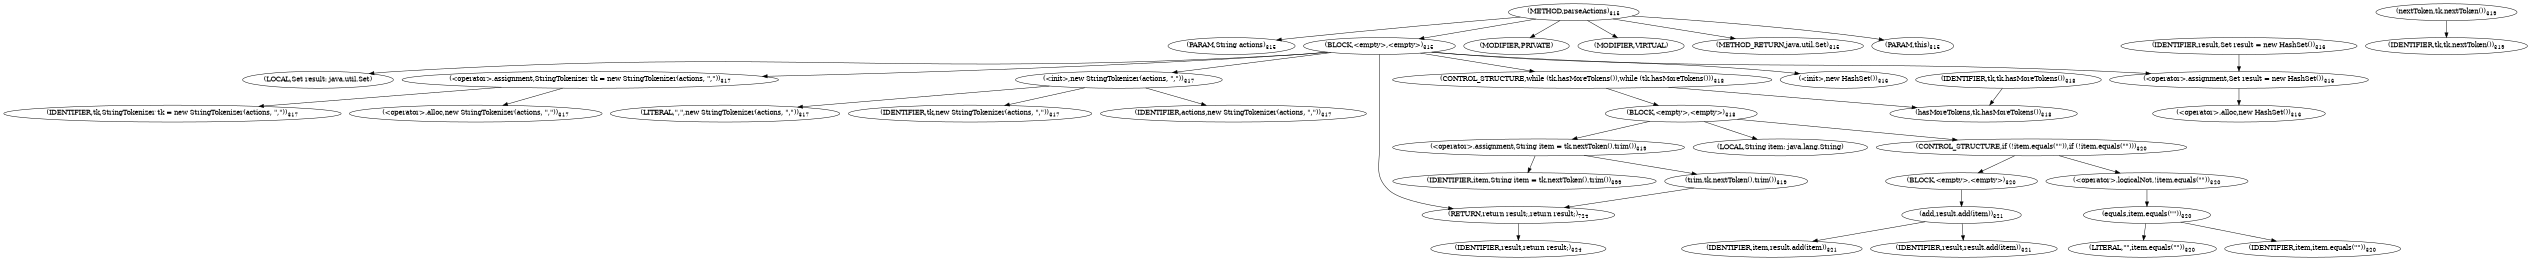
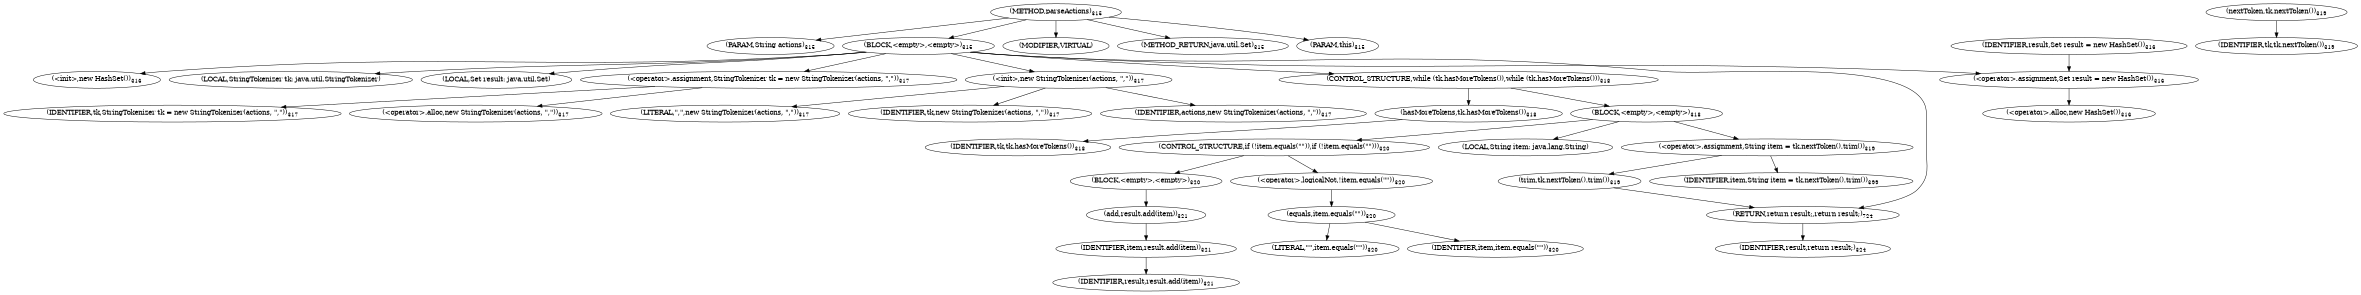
node "(MODIFIER,PRIVATE)": removed
node "(LOCAL,StringTokenizer tk: java.util.StringTokenizer)": added
edge "(IDENTIFIER,tk,tk.hasMoreTokens())" -> "(hasMoreTokens,tk.hasMoreTokens())": reversed
edge "(add,result.add(item))" -> "(IDENTIFIER,result,result.add(item))": now "(IDENTIFIER,item,result.add(item))" -> "(IDENTIFIER,result,result.add(item))"
